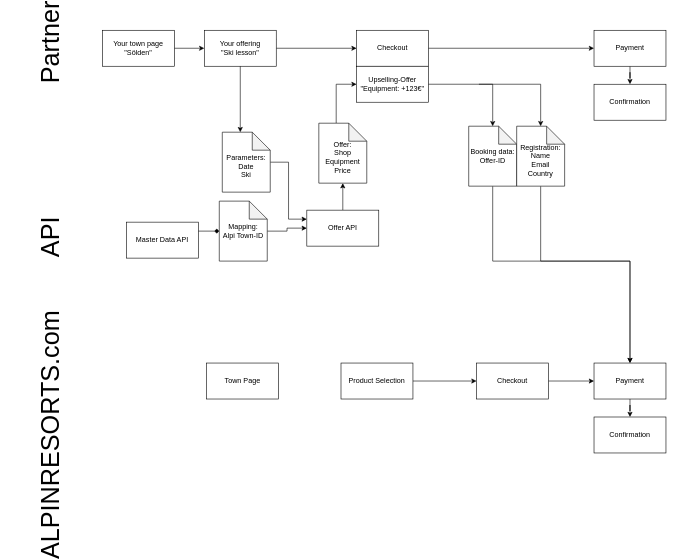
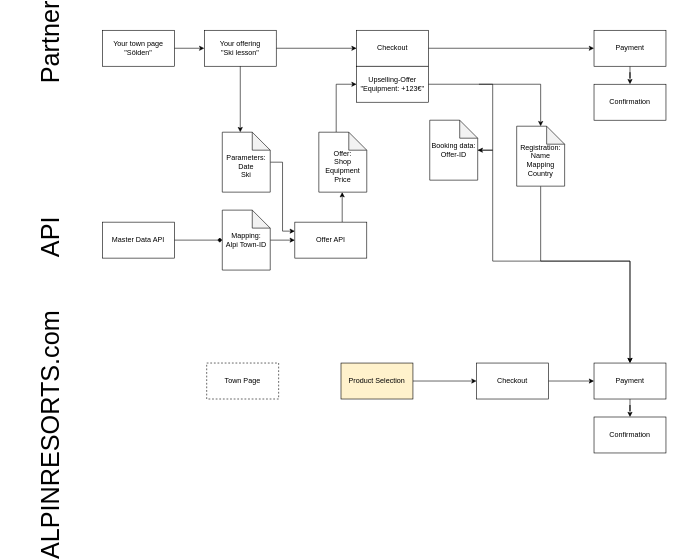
node "Offer: Shop Equipment Price": moved (343, 153) -> (343, 162)
node "Booking data: Offer-ID": moved (493, 156) -> (454, 150)
node "Registration: Name Email Country": label "Registration: Name Email Country" -> "Registration: Name Mapping Country"
node "Offer API": moved (343, 228) -> (331, 240)
node "Mapping: Alpi Town-ID": moved (243, 231) -> (246, 240)
node "Master Data API": moved (162, 240) -> (138, 240)
node "Town Page": style solid -> dashed
node "Product Selection": fillcolor #ffffff -> #fff2cc
